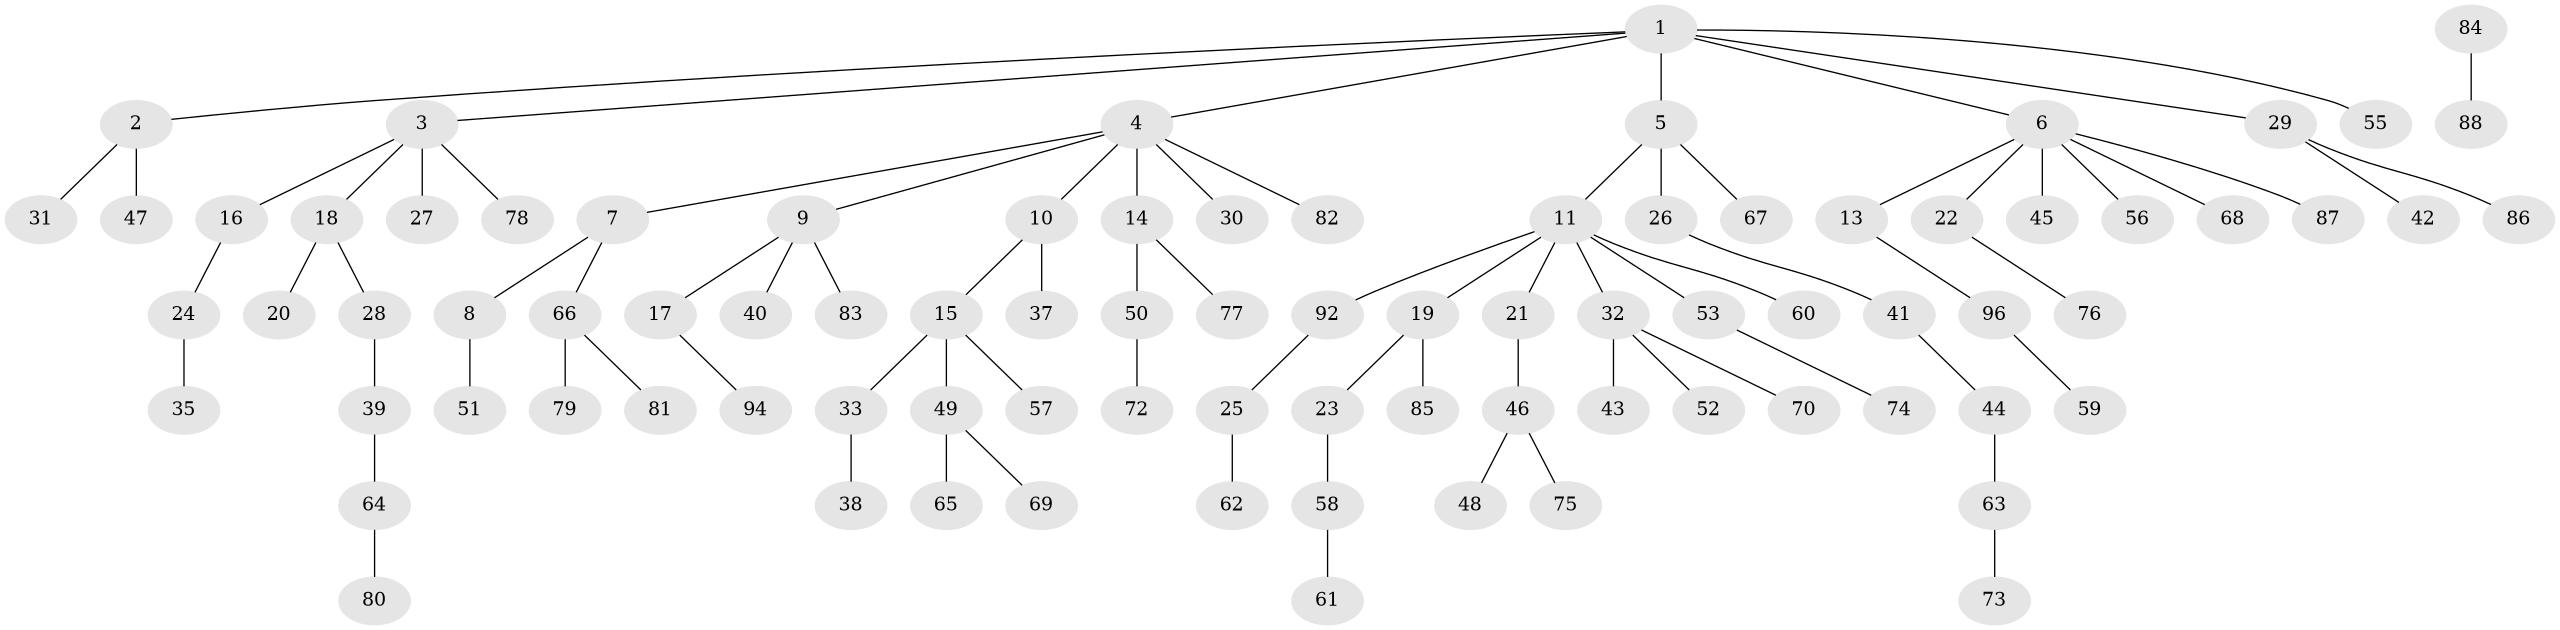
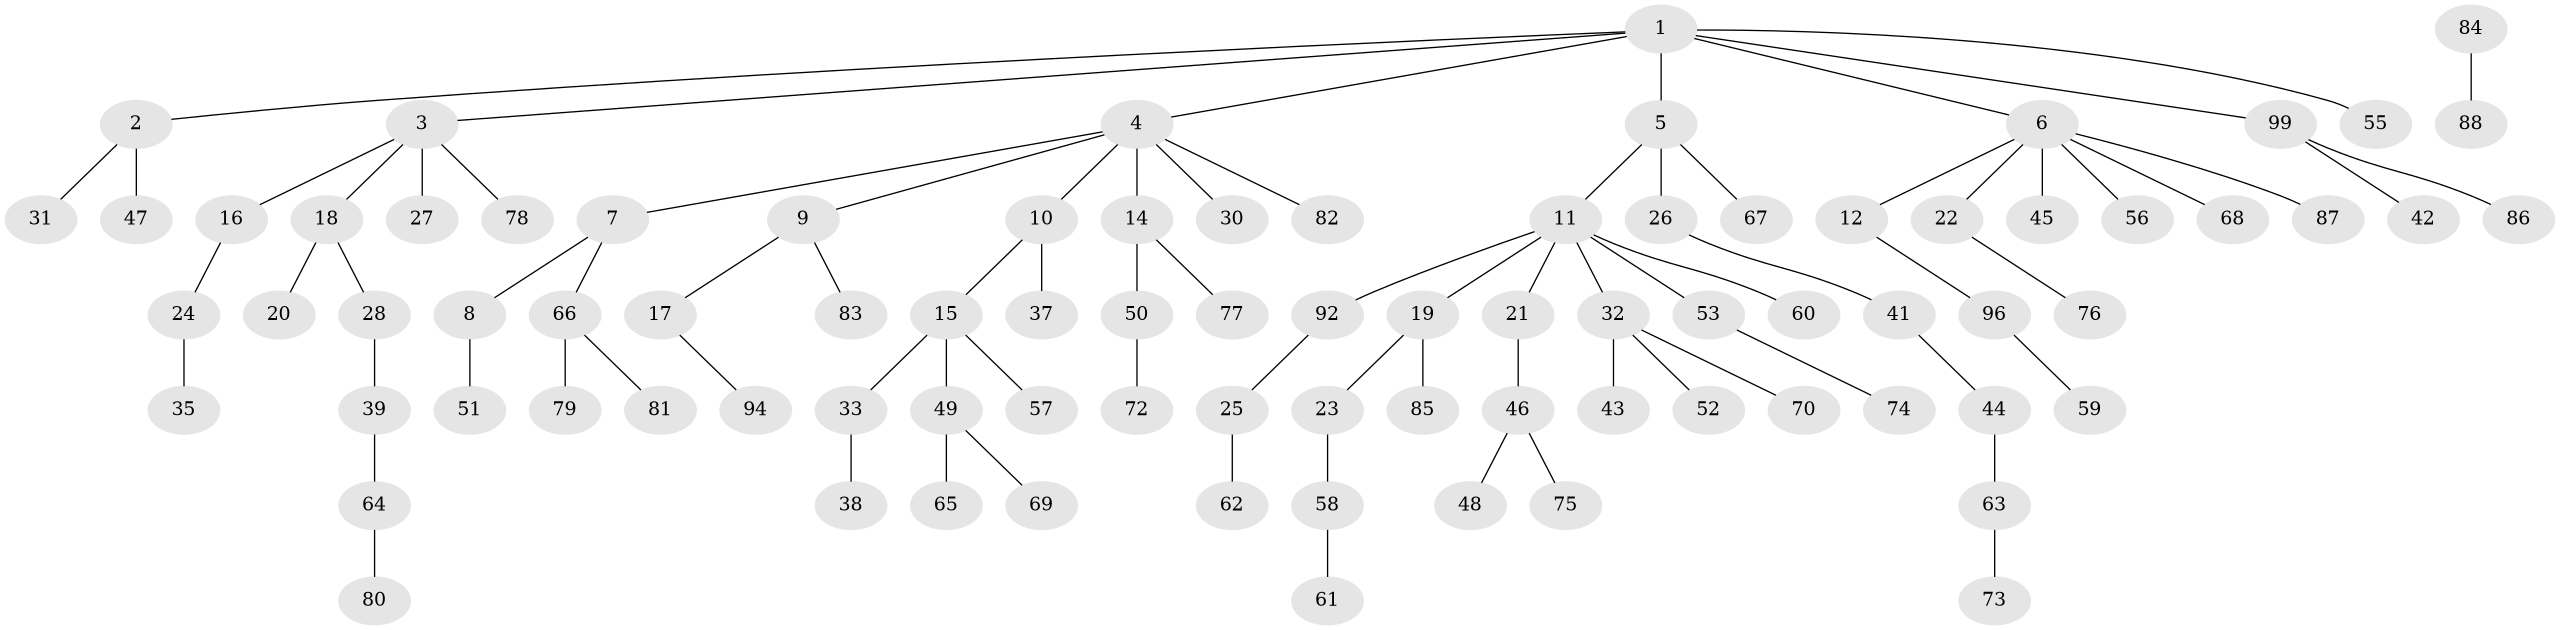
node "29": label "29" -> "99"
node "13": label "13" -> "12"
node "40": removed
